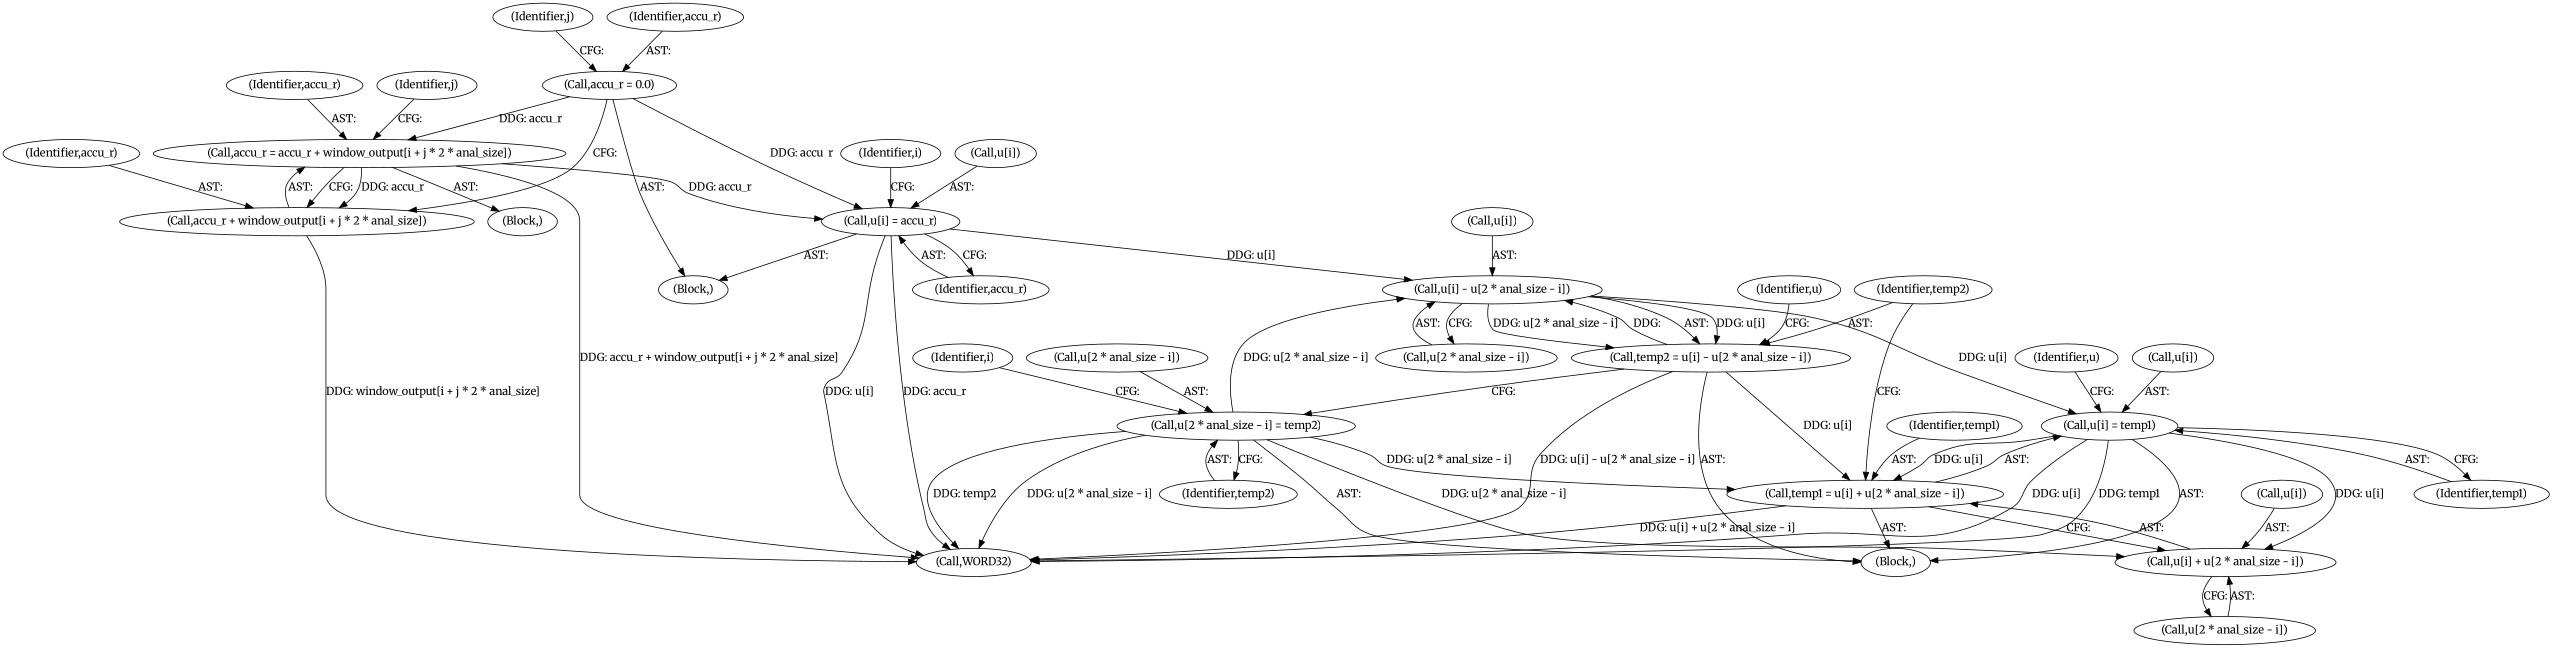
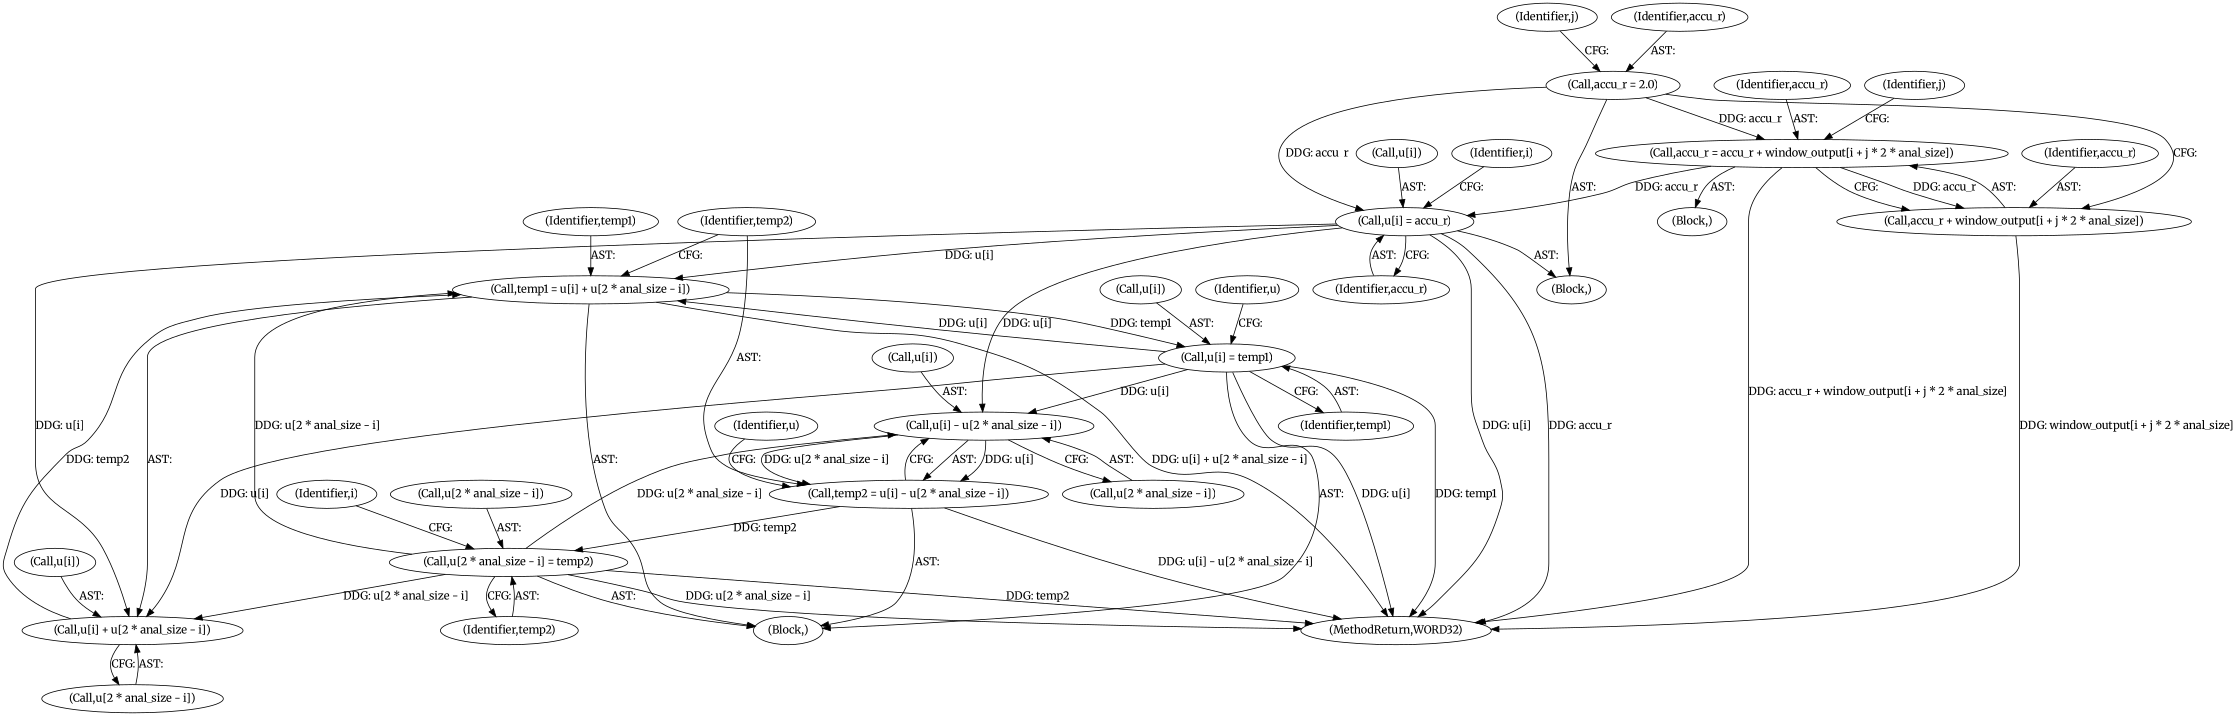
node "(Call,accu_r = 0.0)": label "(Call,accu_r = 0.0)" -> "(Call,accu_r = 2.0)"
edge "(Call,u[i] = accu_r)" -> "(Call,u[i] + u[2 * anal_size - i])": added, label "DDG: u[i]"
edge "(Call,u[i] - u[2 * anal_size - i])" -> "(Call,u[i] = temp1)": reversed
edge "(Call,temp2 = u[i] - u[2 * anal_size - i])" -> "(Call,u[i] - u[2 * anal_size - i])": label "DDG: " -> "CFG: "
edge "(Call,temp2 = u[i] - u[2 * anal_size - i])" -> "(Call,u[2 * anal_size - i] = temp2)": label "CFG: " -> "DDG: temp2"
edge "(Call,temp2 = u[i] - u[2 * anal_size - i])" -> "(Call,temp1 = u[i] + u[2 * anal_size - i])": now "(Call,u[i] = accu_r)" -> "(Call,temp1 = u[i] + u[2 * anal_size - i])"
edge "(Call,temp1 = u[i] + u[2 * anal_size - i])" -> "(Call,u[i] = temp1)": label "AST: " -> "DDG: temp1"
edge "(Call,temp1 = u[i] + u[2 * anal_size - i])" -> "(Call,u[i] + u[2 * anal_size - i])": label "CFG: " -> "AST: "
edge "(Call,u[i] + u[2 * anal_size - i])" -> "(Call,temp1 = u[i] + u[2 * anal_size - i])": label "AST: " -> "DDG: temp2"
node "(Call,WORD32)": label "(Call,WORD32)" -> "(MethodReturn,WORD32)"
